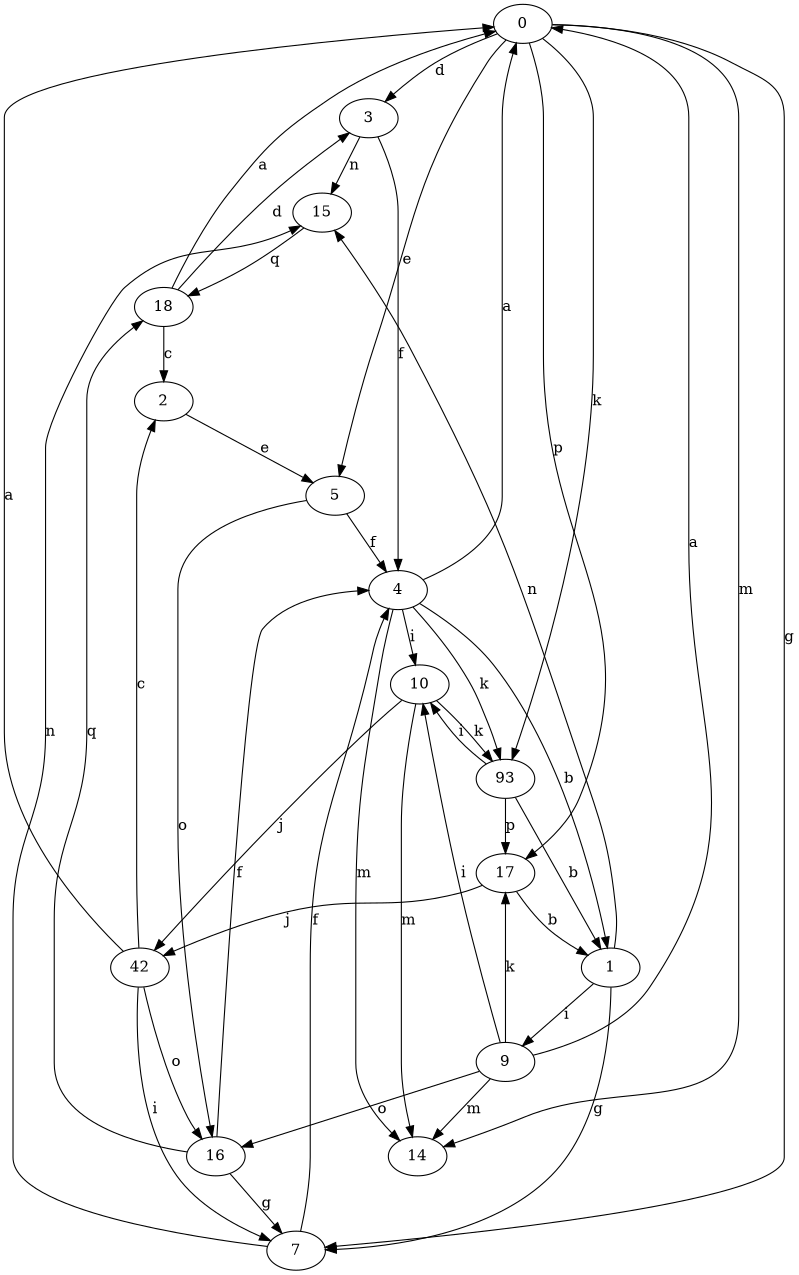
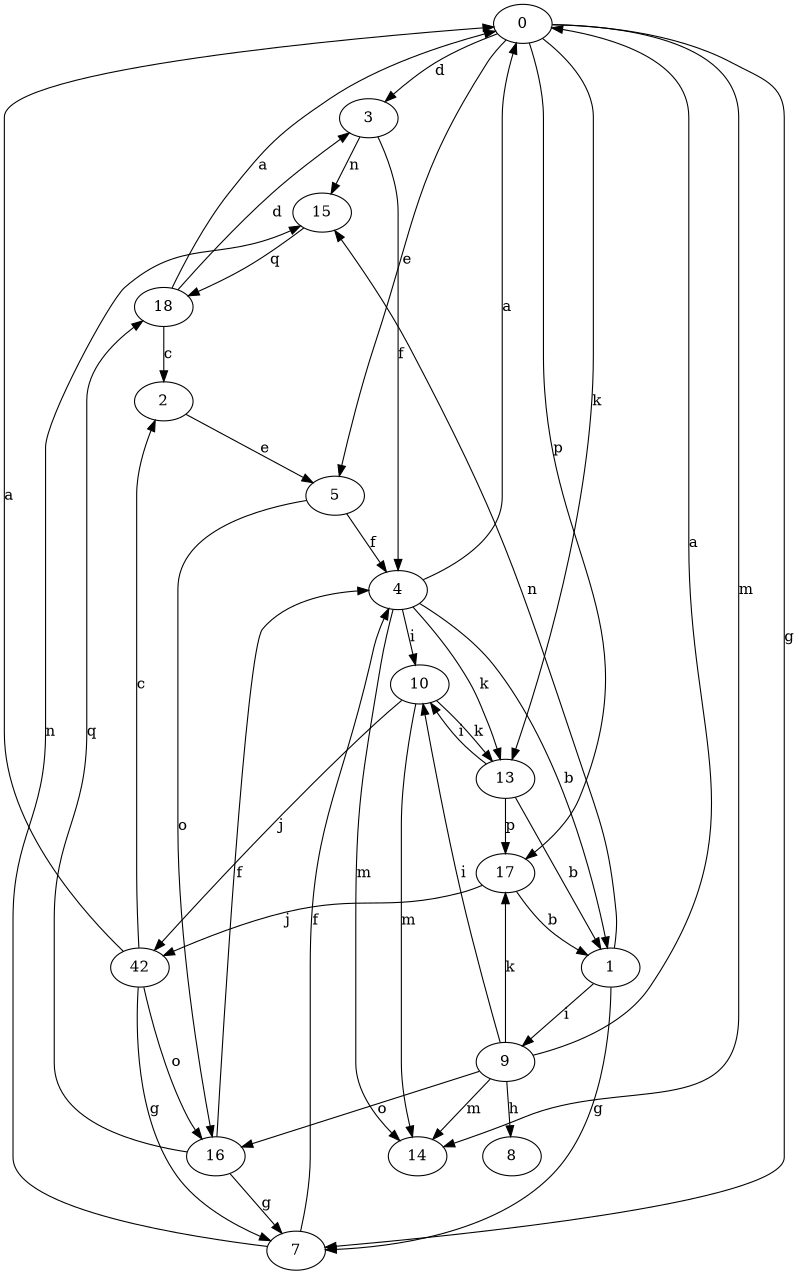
node "93": label "93" -> "13"
edge "42" -> "7": label "i" -> "g"
node "8": added
